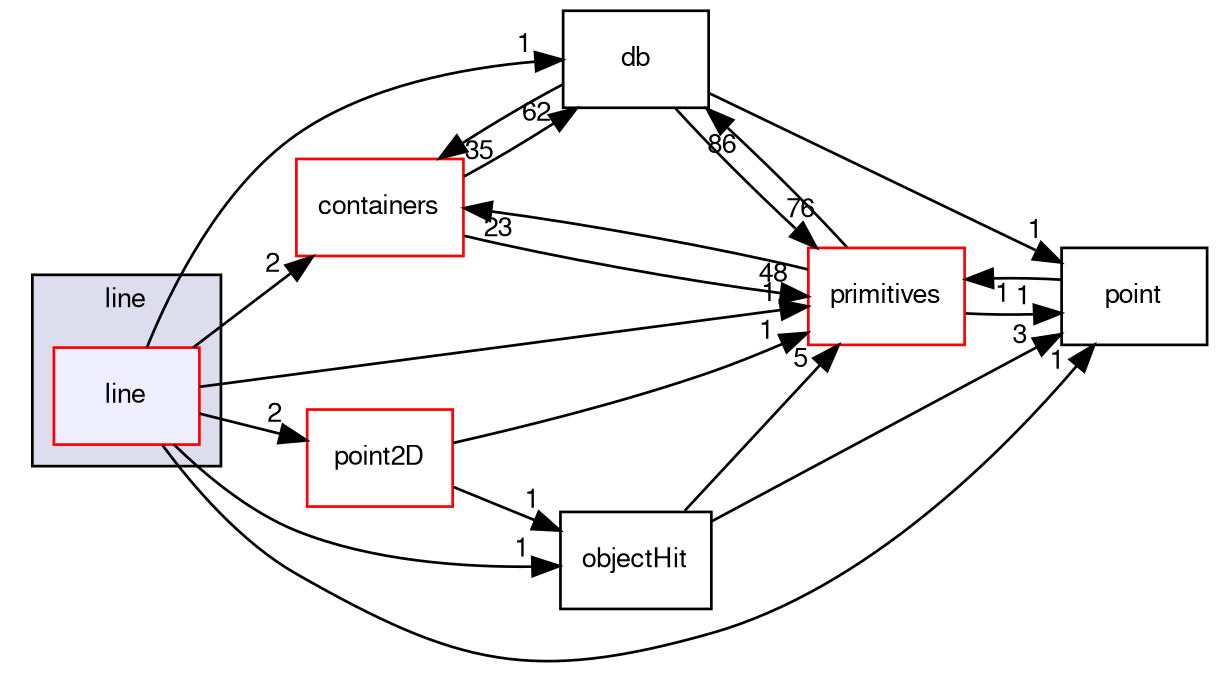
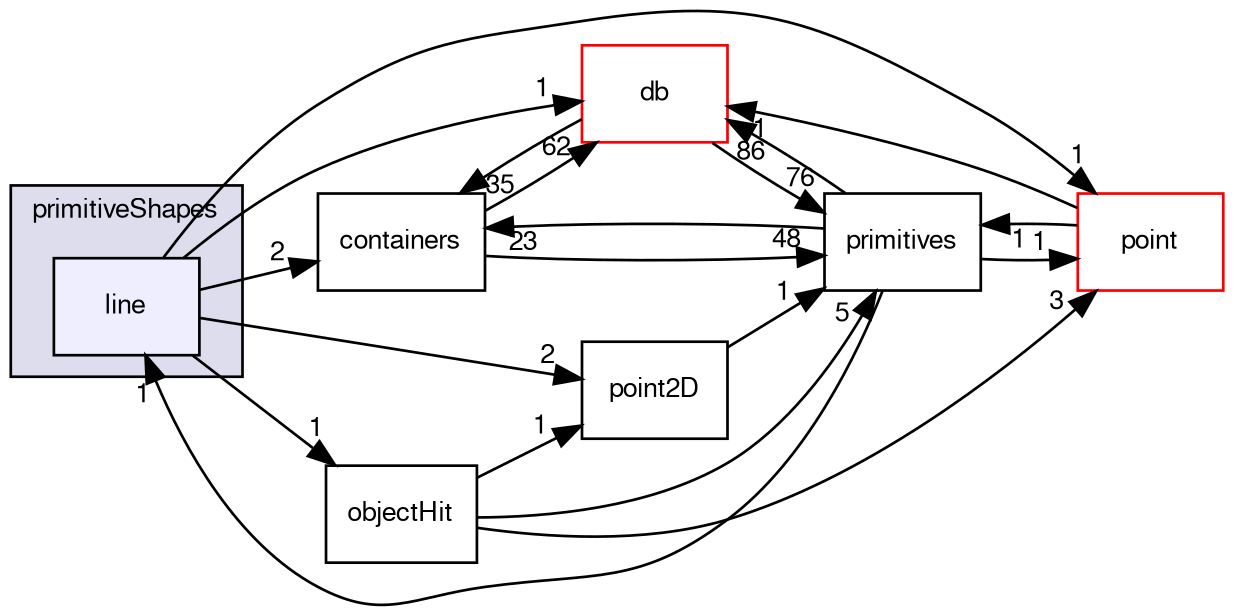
node "db": color black -> red
edge "db" -> "point": reversed
node "containers": color red -> black
node "primitives": color red -> black
node "point": color black -> red
cluster "line": label "line" -> "primitiveShapes"
edge "line" -> "primitives": reversed
node "line": color red -> black
node "point2D": color red -> black
edge "point2D" -> "objectHit": reversed
